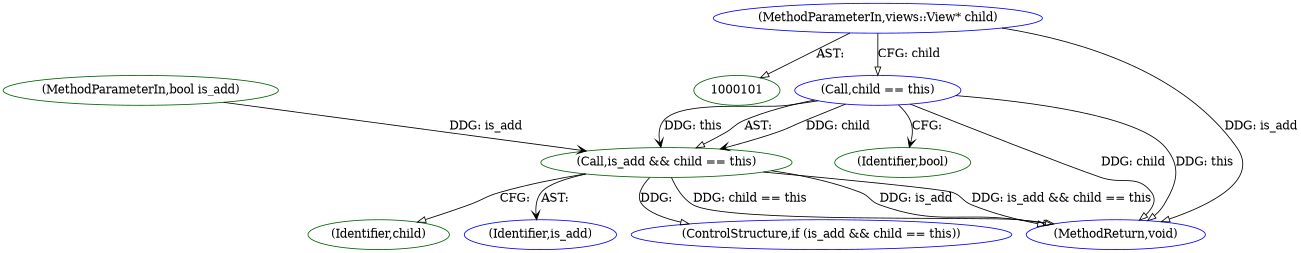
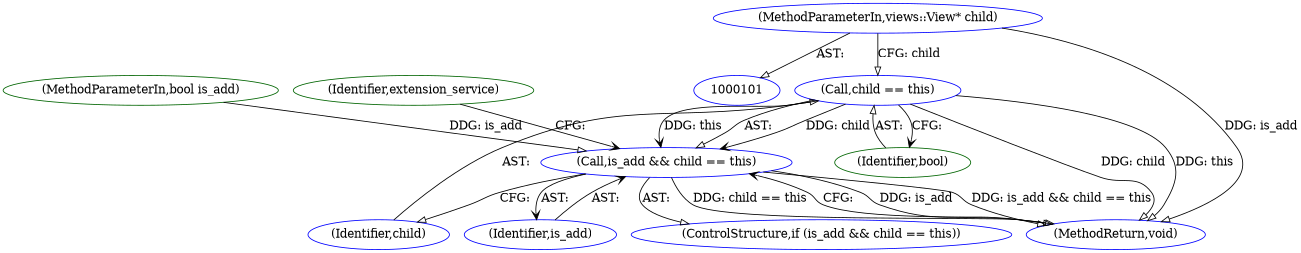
node "(Identifier,extension_service)": added
node "1000101": color darkgreen -> blue
edge "(Identifier,child)" -> "(Call,child == this)": added, label "AST:"
edge "(MethodParameterIn,bool is_add)" -> "(Call,is_add && child == this)": arrowhead vee -> onormal
edge "(Identifier,bool)" -> "(Call,child == this)": added, label "AST:"
node "(Call,is_add && child == this)": color darkgreen -> blue
edge "(Identifier,is_add)" -> "(Call,is_add && child == this)": added, label "AST:"
edge "(Call,is_add && child == this)" -> "(ControlStructure,if (is_add && child == this))": label "DDG: " -> "AST: "
edge "(MethodReturn,void)" -> "(Call,is_add && child == this)": added, label "CFG:"
node "(Identifier,child)": color darkgreen -> blue
